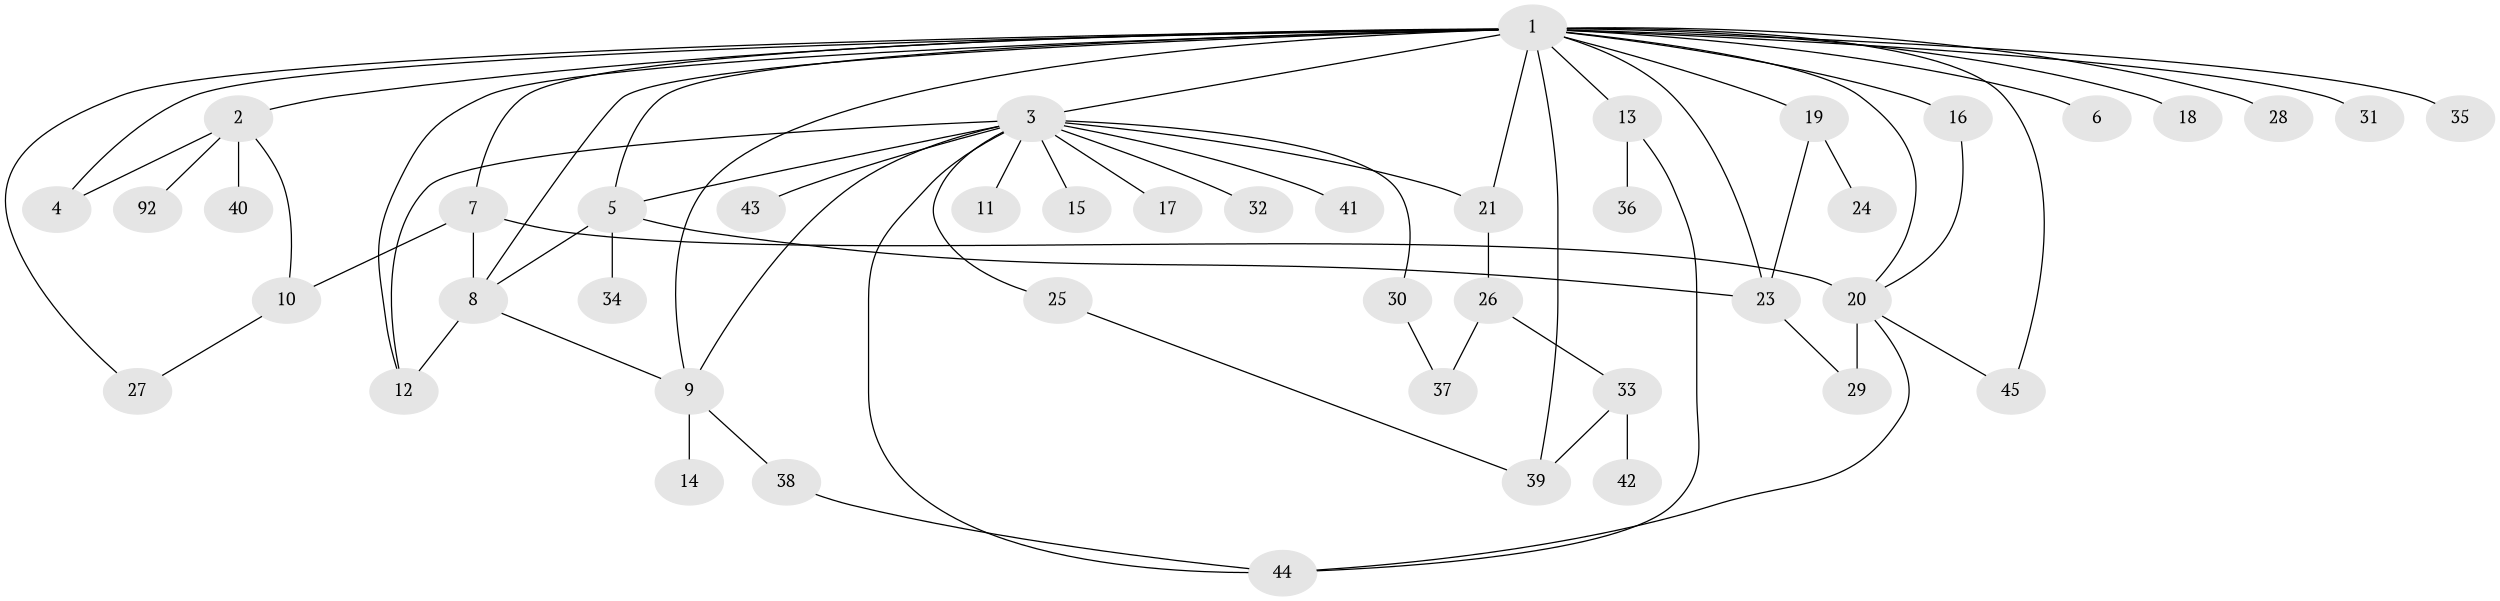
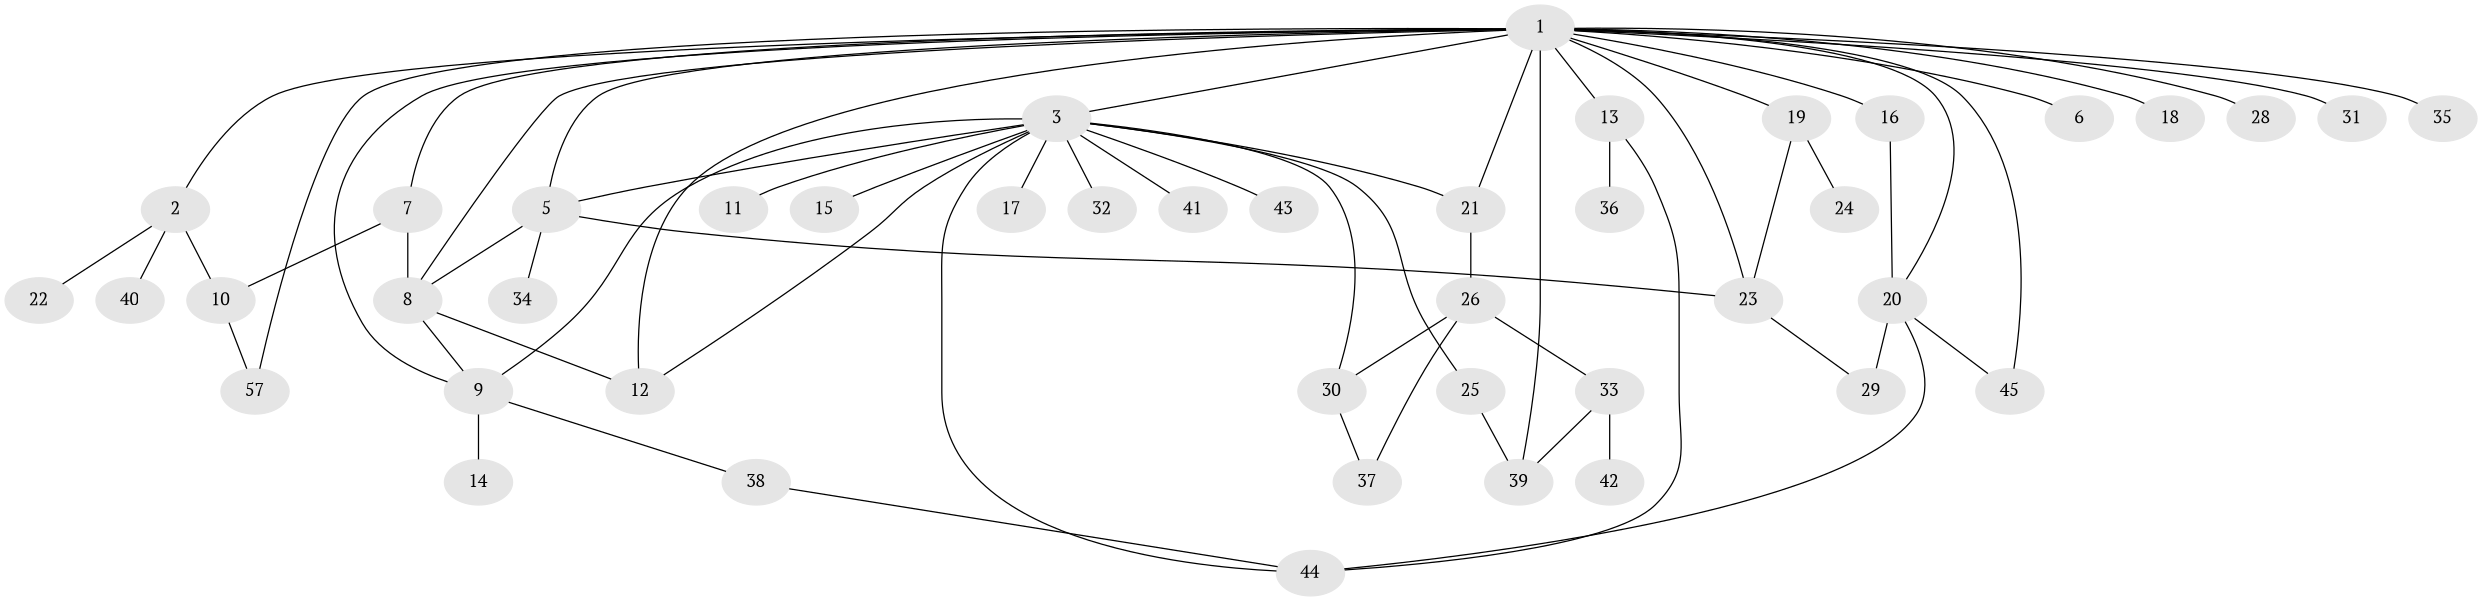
node "4": removed
node "92": label "92" -> "22"
edge "7" -- "20": removed
edge "26" -- "30": added
node "27": label "27" -> "57"
